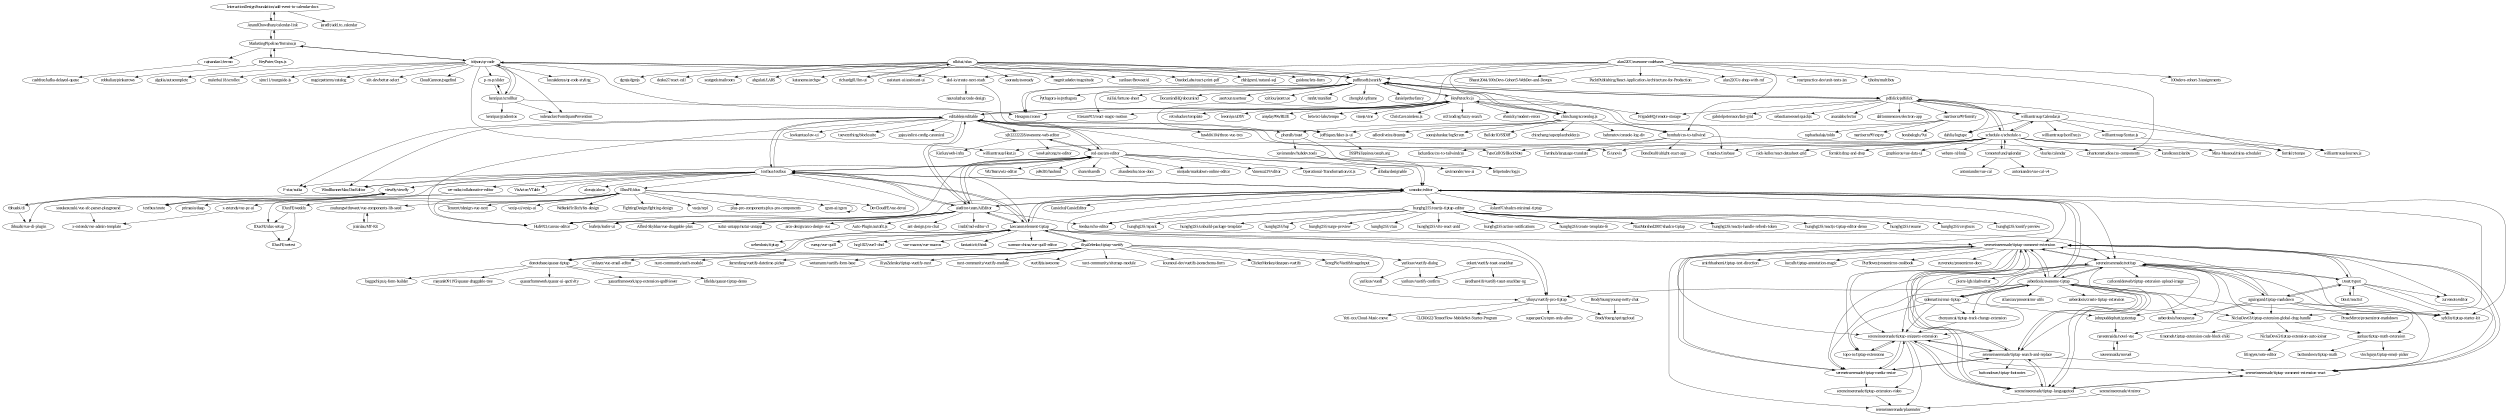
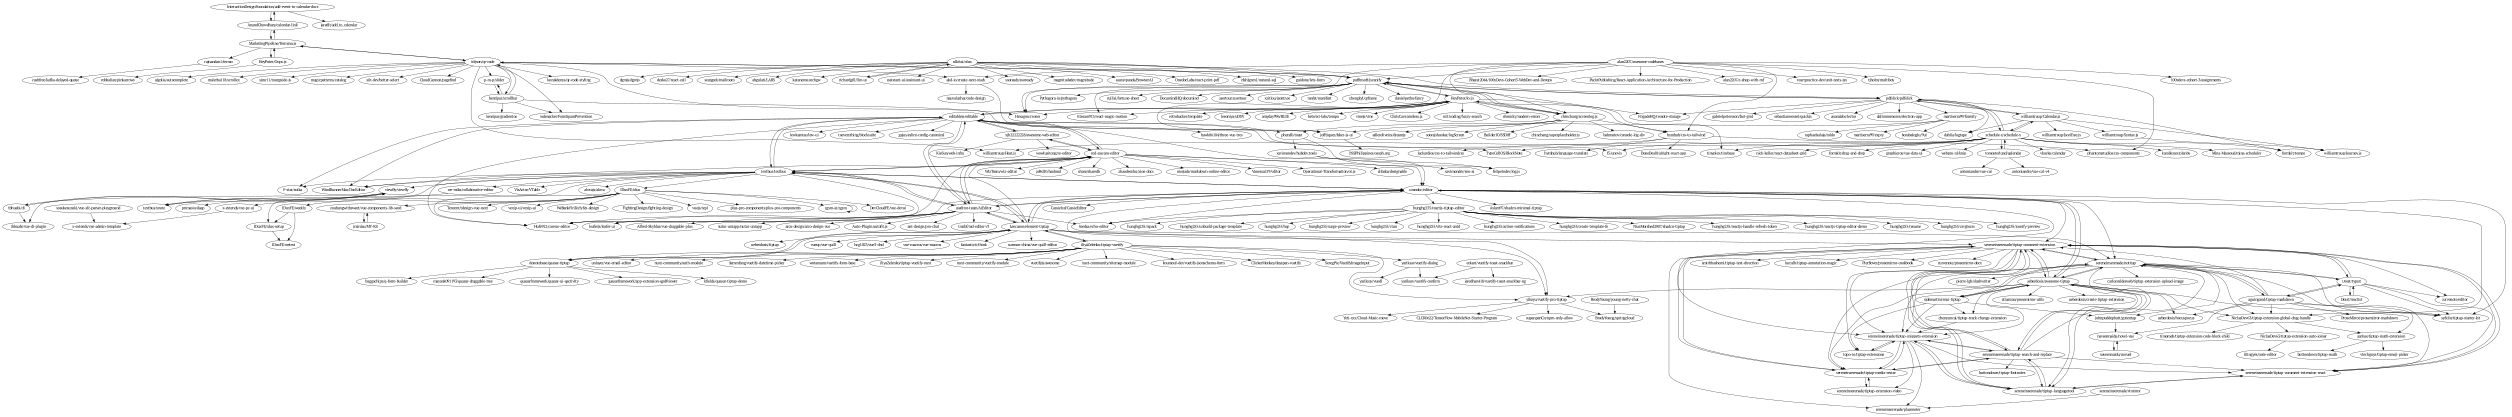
node "yariksav/BrowserAI": label "yariksav/BrowserAI" -> "sauravpanda/BrowserAI"
edge "sereneinserenade/notitap" -> "sereneinserenade/tiptap-search-and-replace": reversed
edge "sereneinserenade/tiptap-extension-video" -> "sereneinserenade/placenoter": now "sereneinserenade/tiptap-extension-video" -> "sereneinserenade/tiptap-media-resize"
